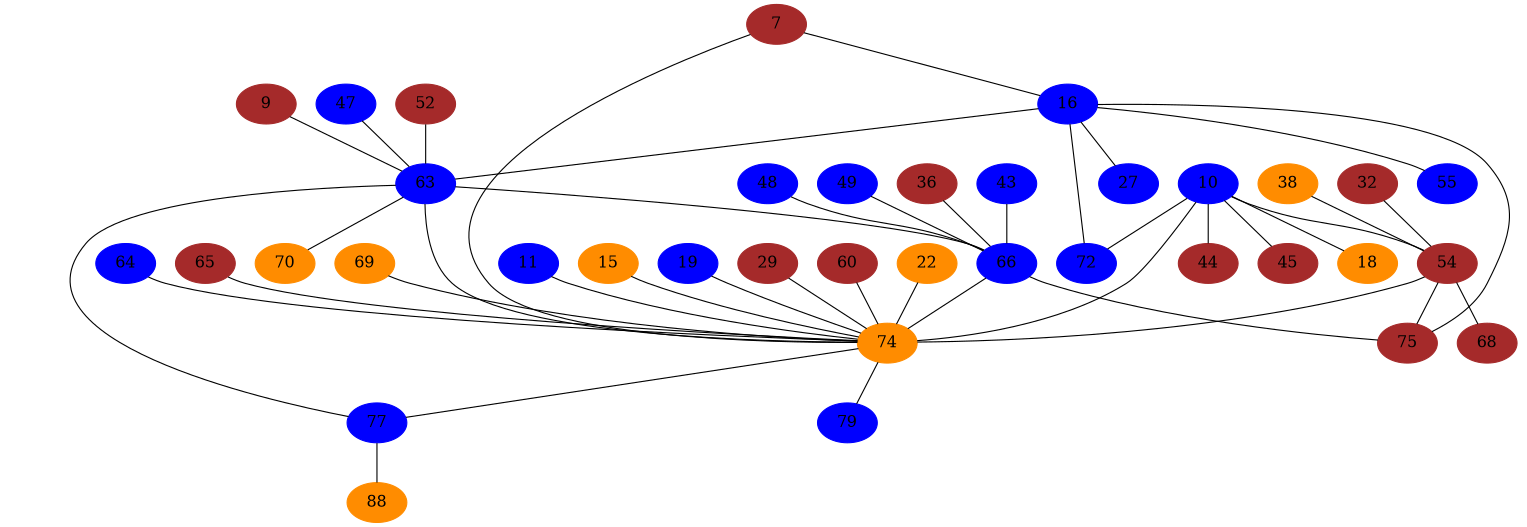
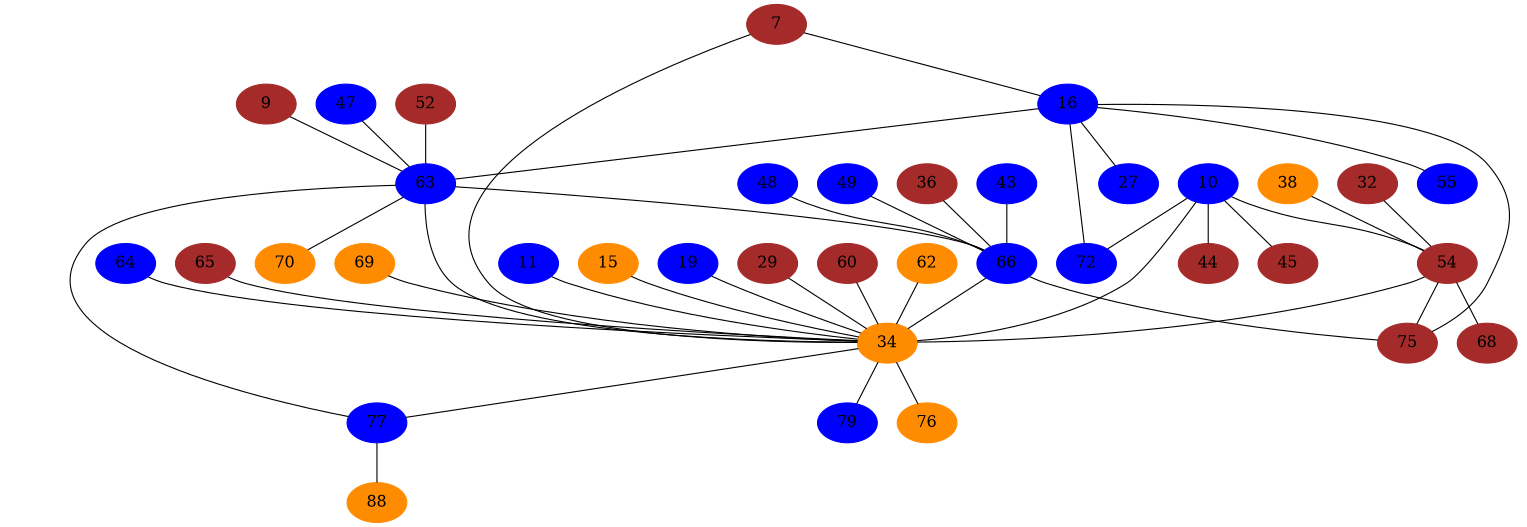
node "22": label "22" -> "62"
node "18": removed
node "74": label "74" -> "34"
node "76": added
